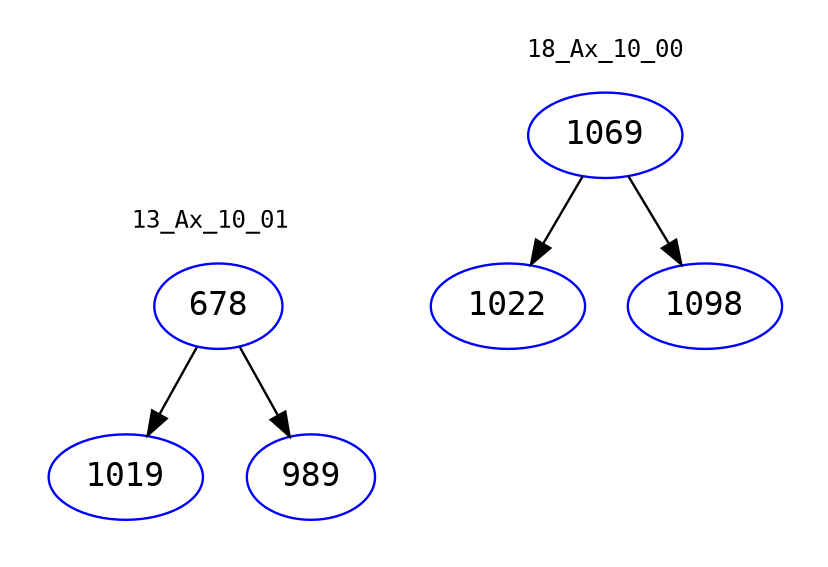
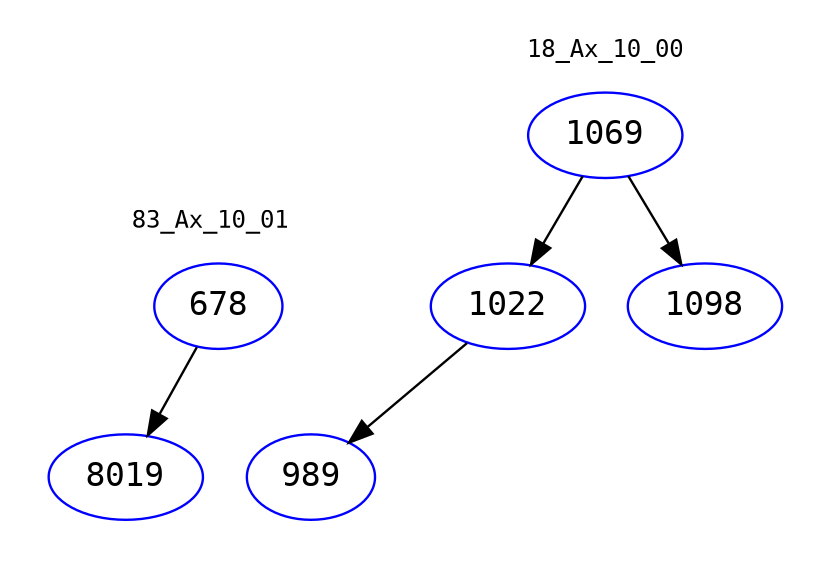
cluster "13_Ax_10_01": label "13_Ax_10_01" -> "83_Ax_10_01"
edge "678" -> "989": now "1022" -> "989"
node "1019": label "1019" -> "8019"
